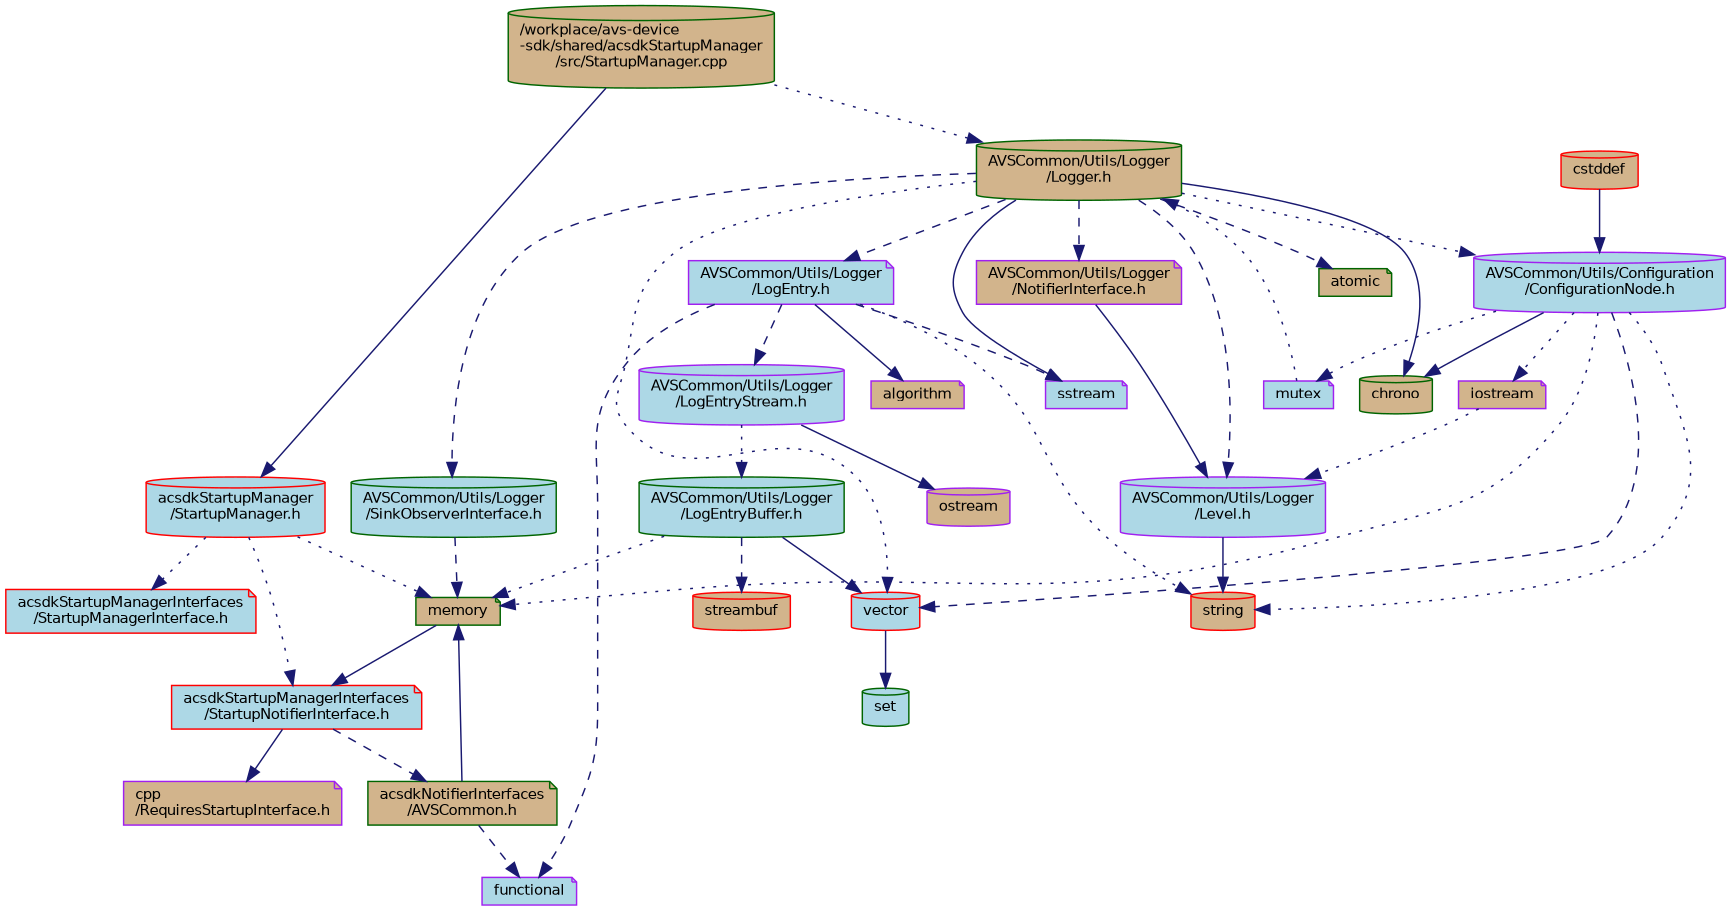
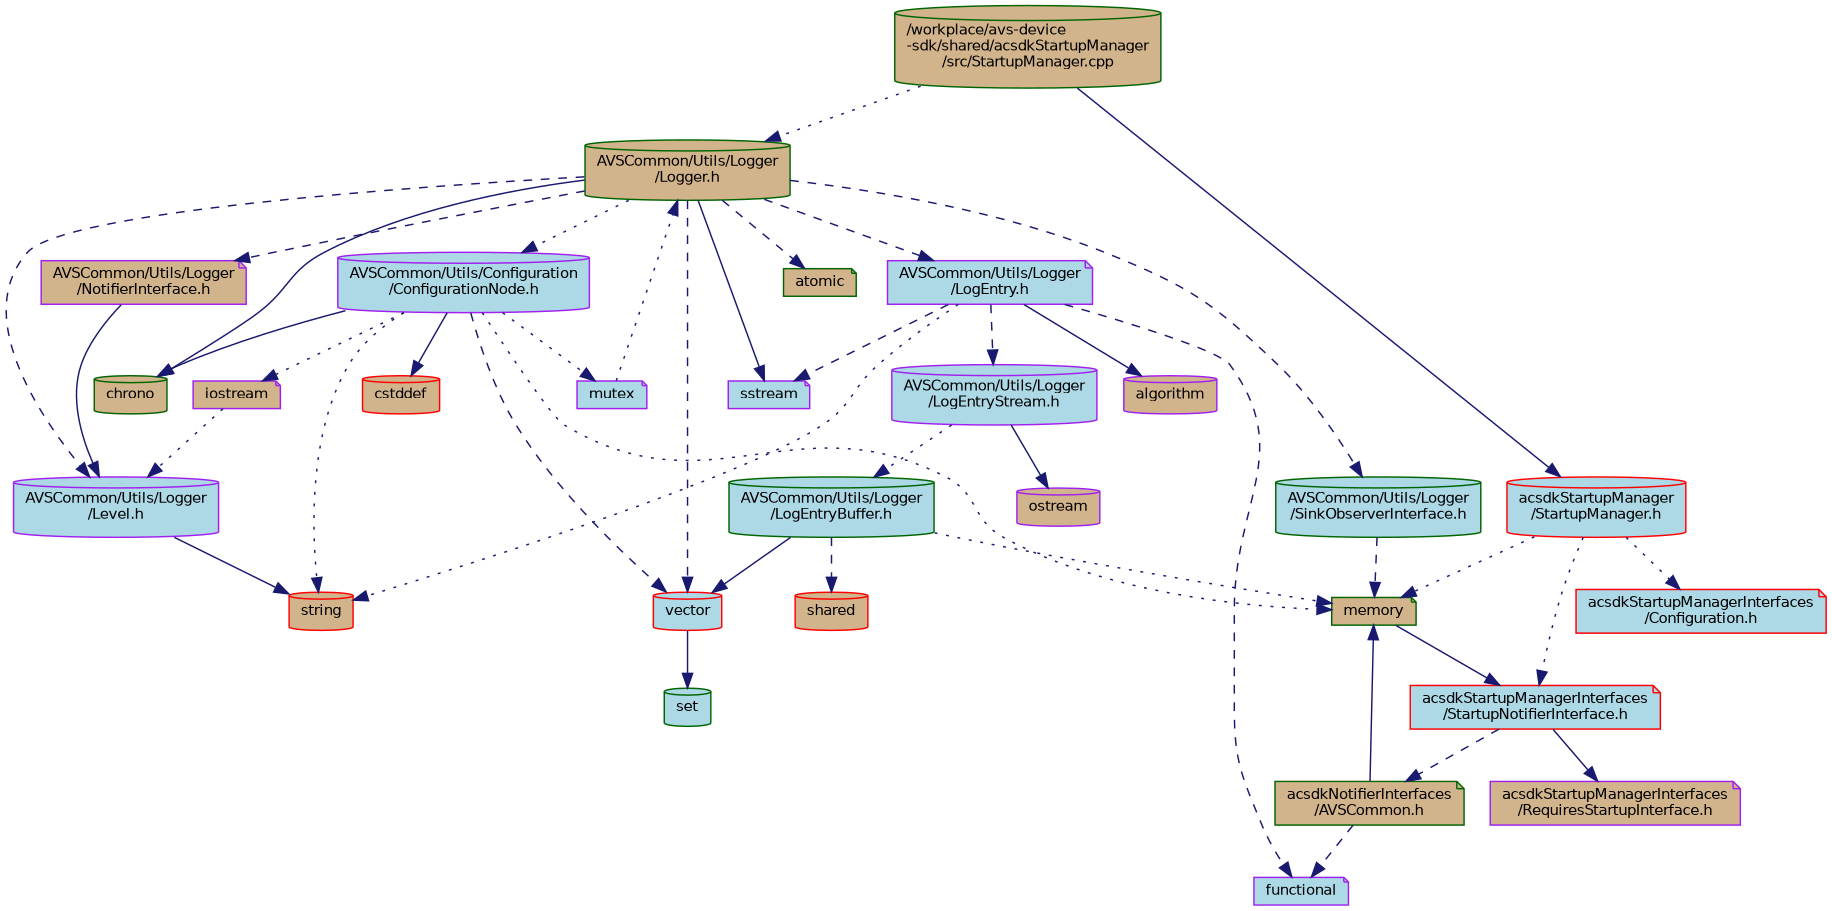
edge "cstddef" -> "AVSCommon/Utils/Configuration /ConfigurationNode.h": reversed
edge "AVSCommon/Utils/Logger /Logger.h" -> "vector": style dotted -> dashed
node "algorithm": shape note -> cylinder
node "acsdkStartupManagerInterfaces /StartupManagerInterface.h": label "acsdkStartupManagerInterfaces /StartupManagerInterface.h" -> "acsdkStartupManagerInterfaces /Configuration.h"
node "streambuf": label "streambuf" -> "shared"
node "cpp /RequiresStartupInterface.h": label "cpp /RequiresStartupInterface.h" -> "acsdkStartupManagerInterfaces /RequiresStartupInterface.h"
